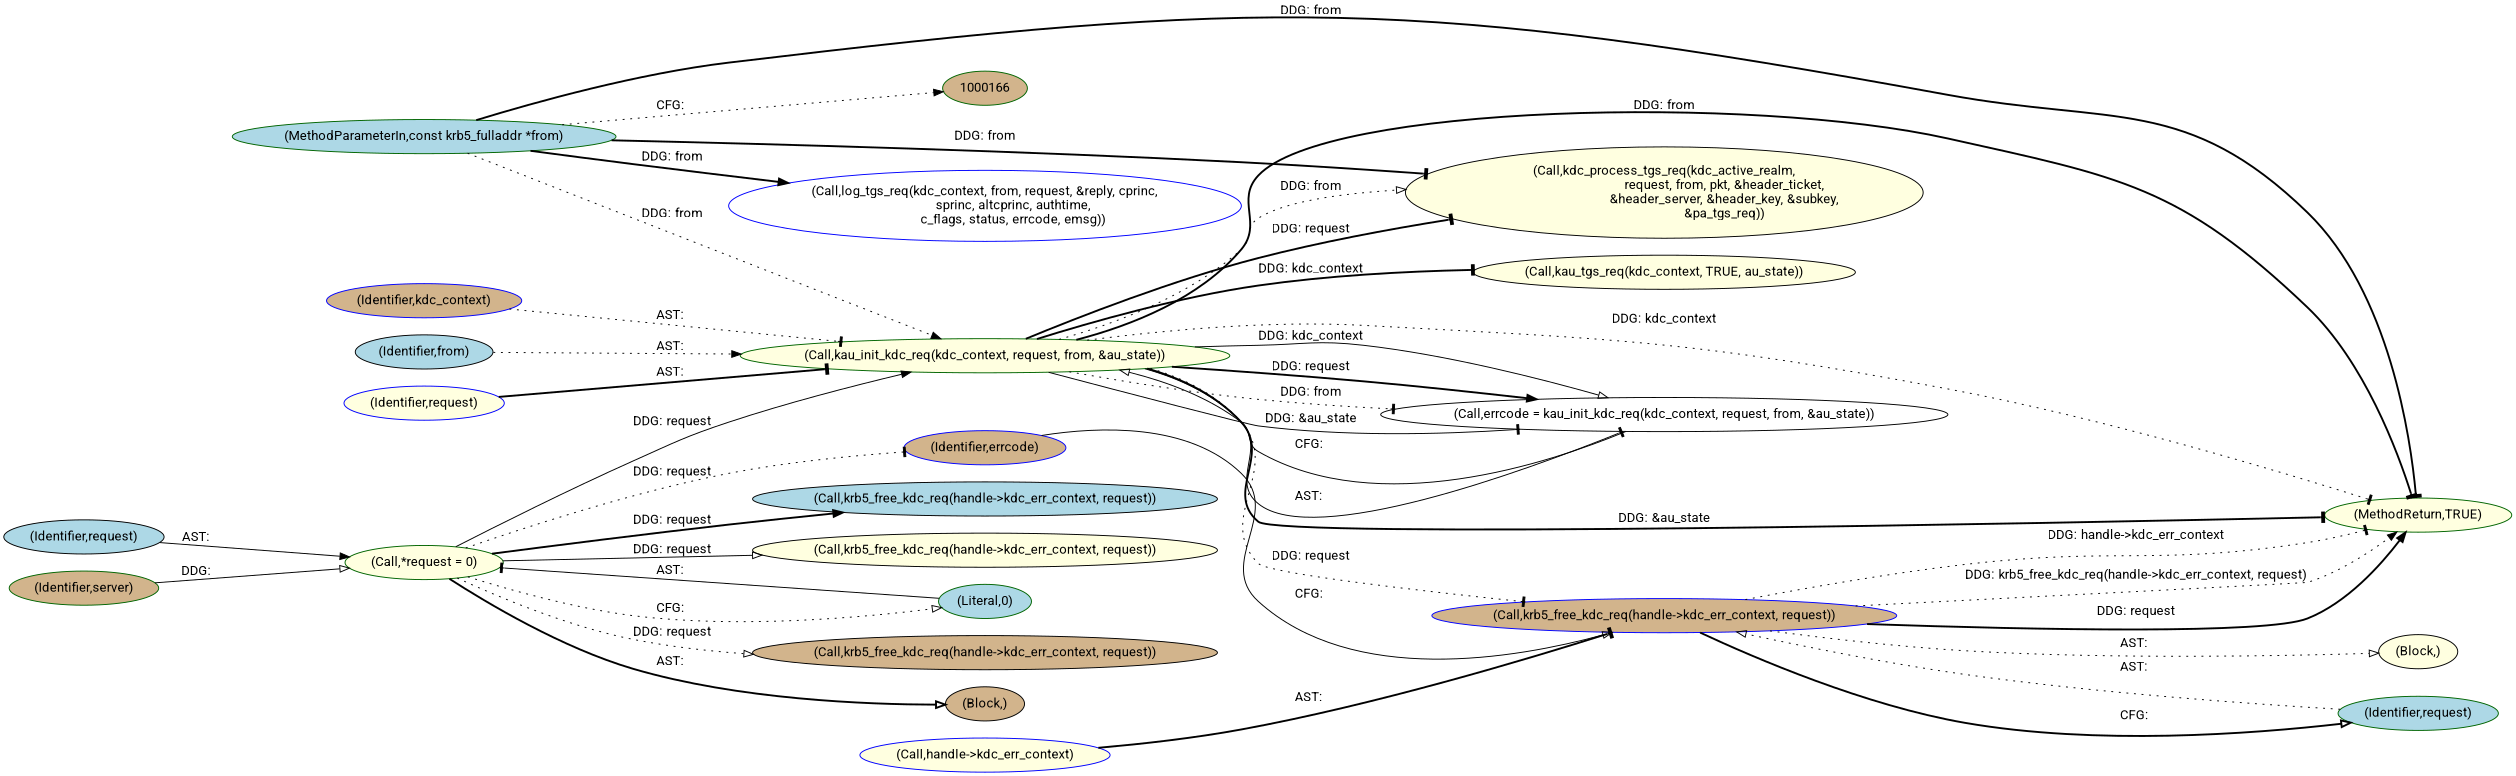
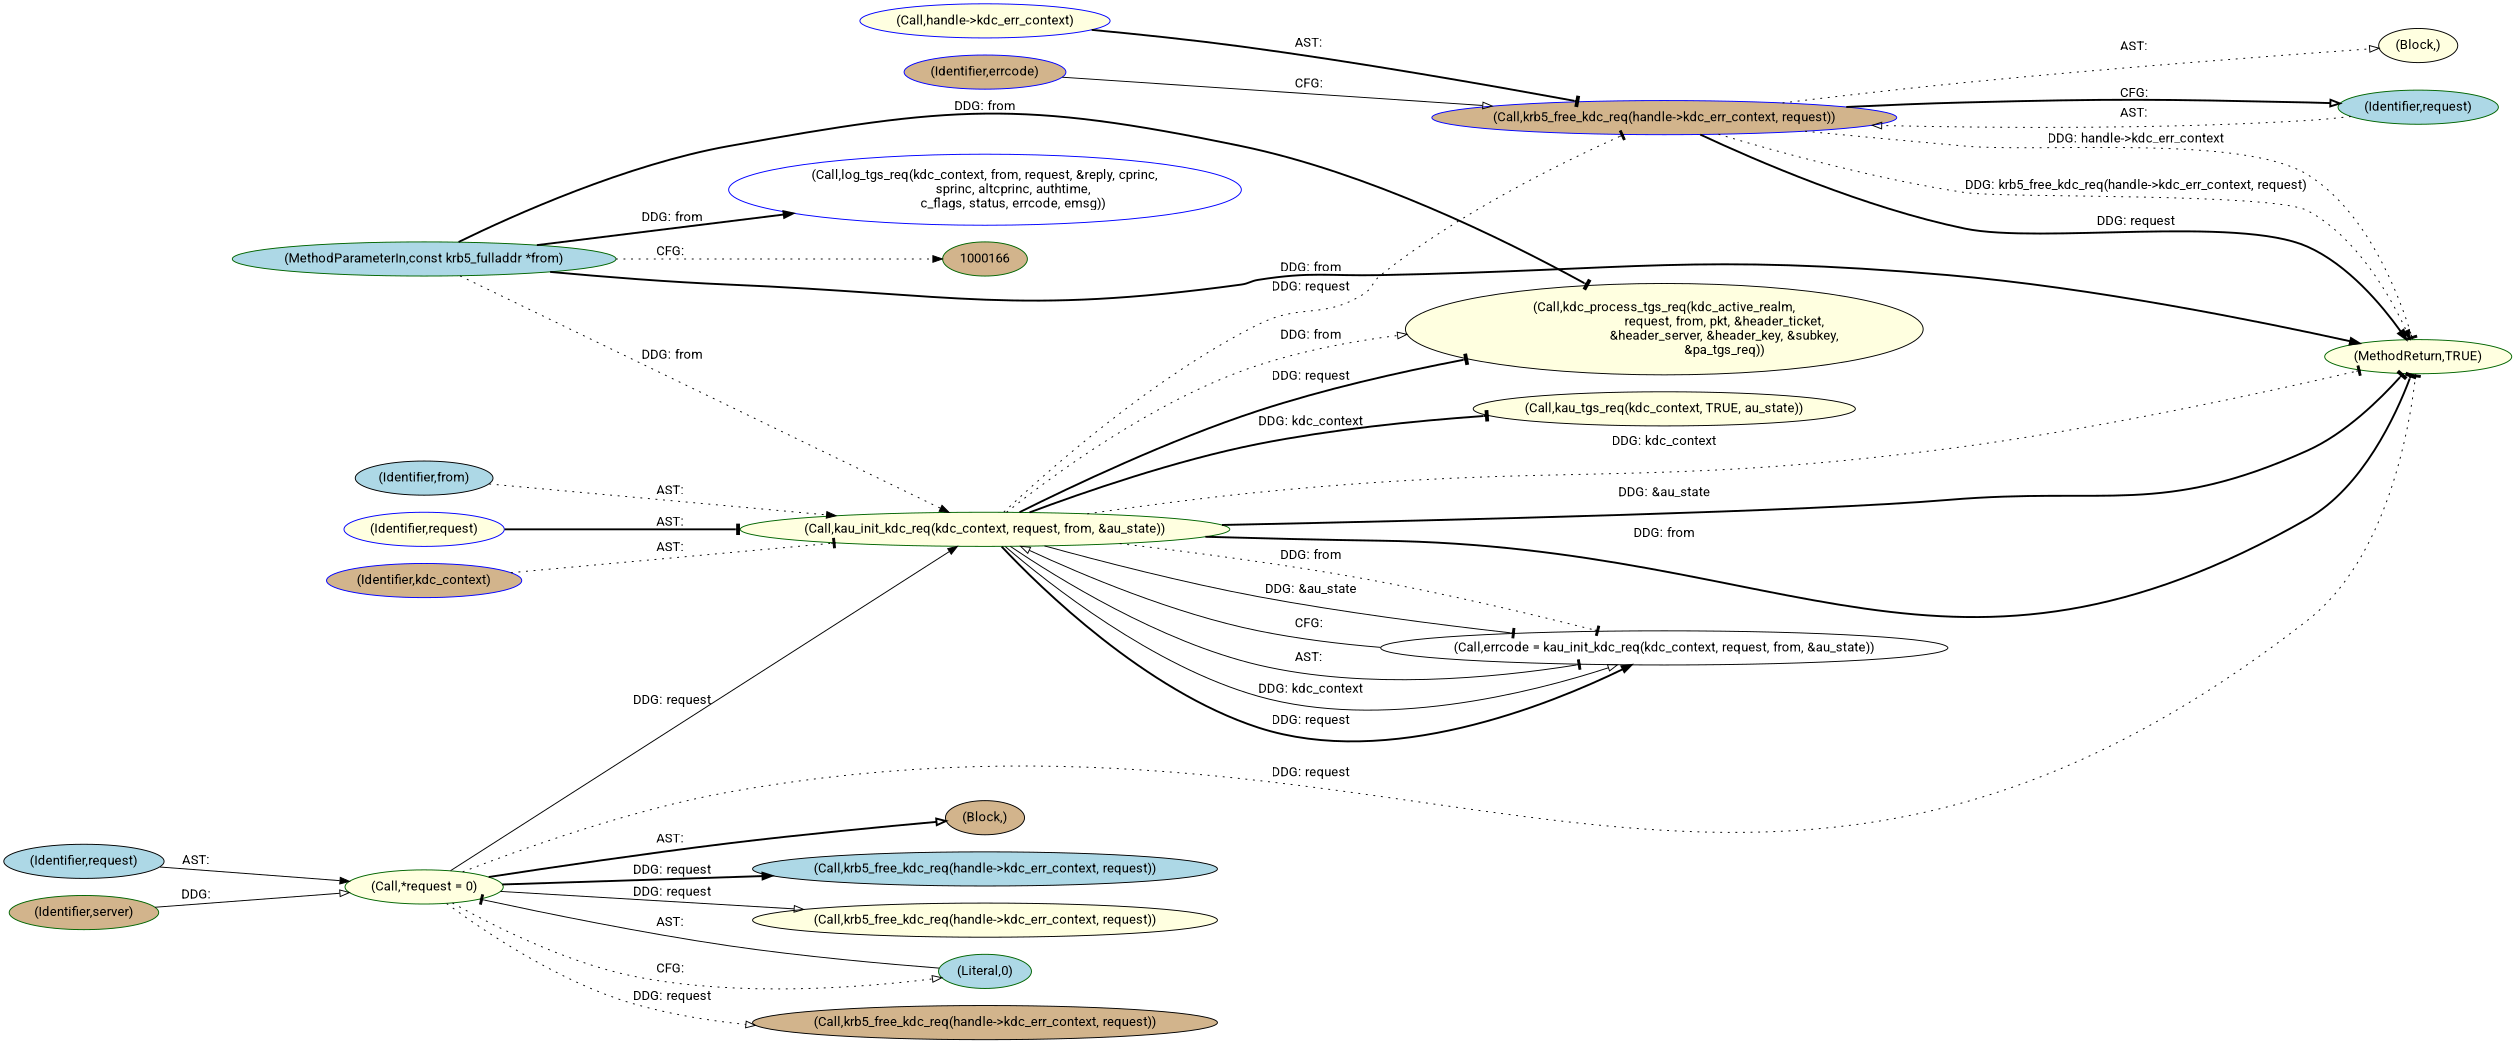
edge "(MethodParameterIn,const krb5_fulladdr *from)" -> "(MethodReturn,TRUE)": arrowhead tee -> normal
edge "(Call,*request = 0)" -> "(Identifier,errcode)": now "(Call,*request = 0)" -> "(MethodReturn,TRUE)"
